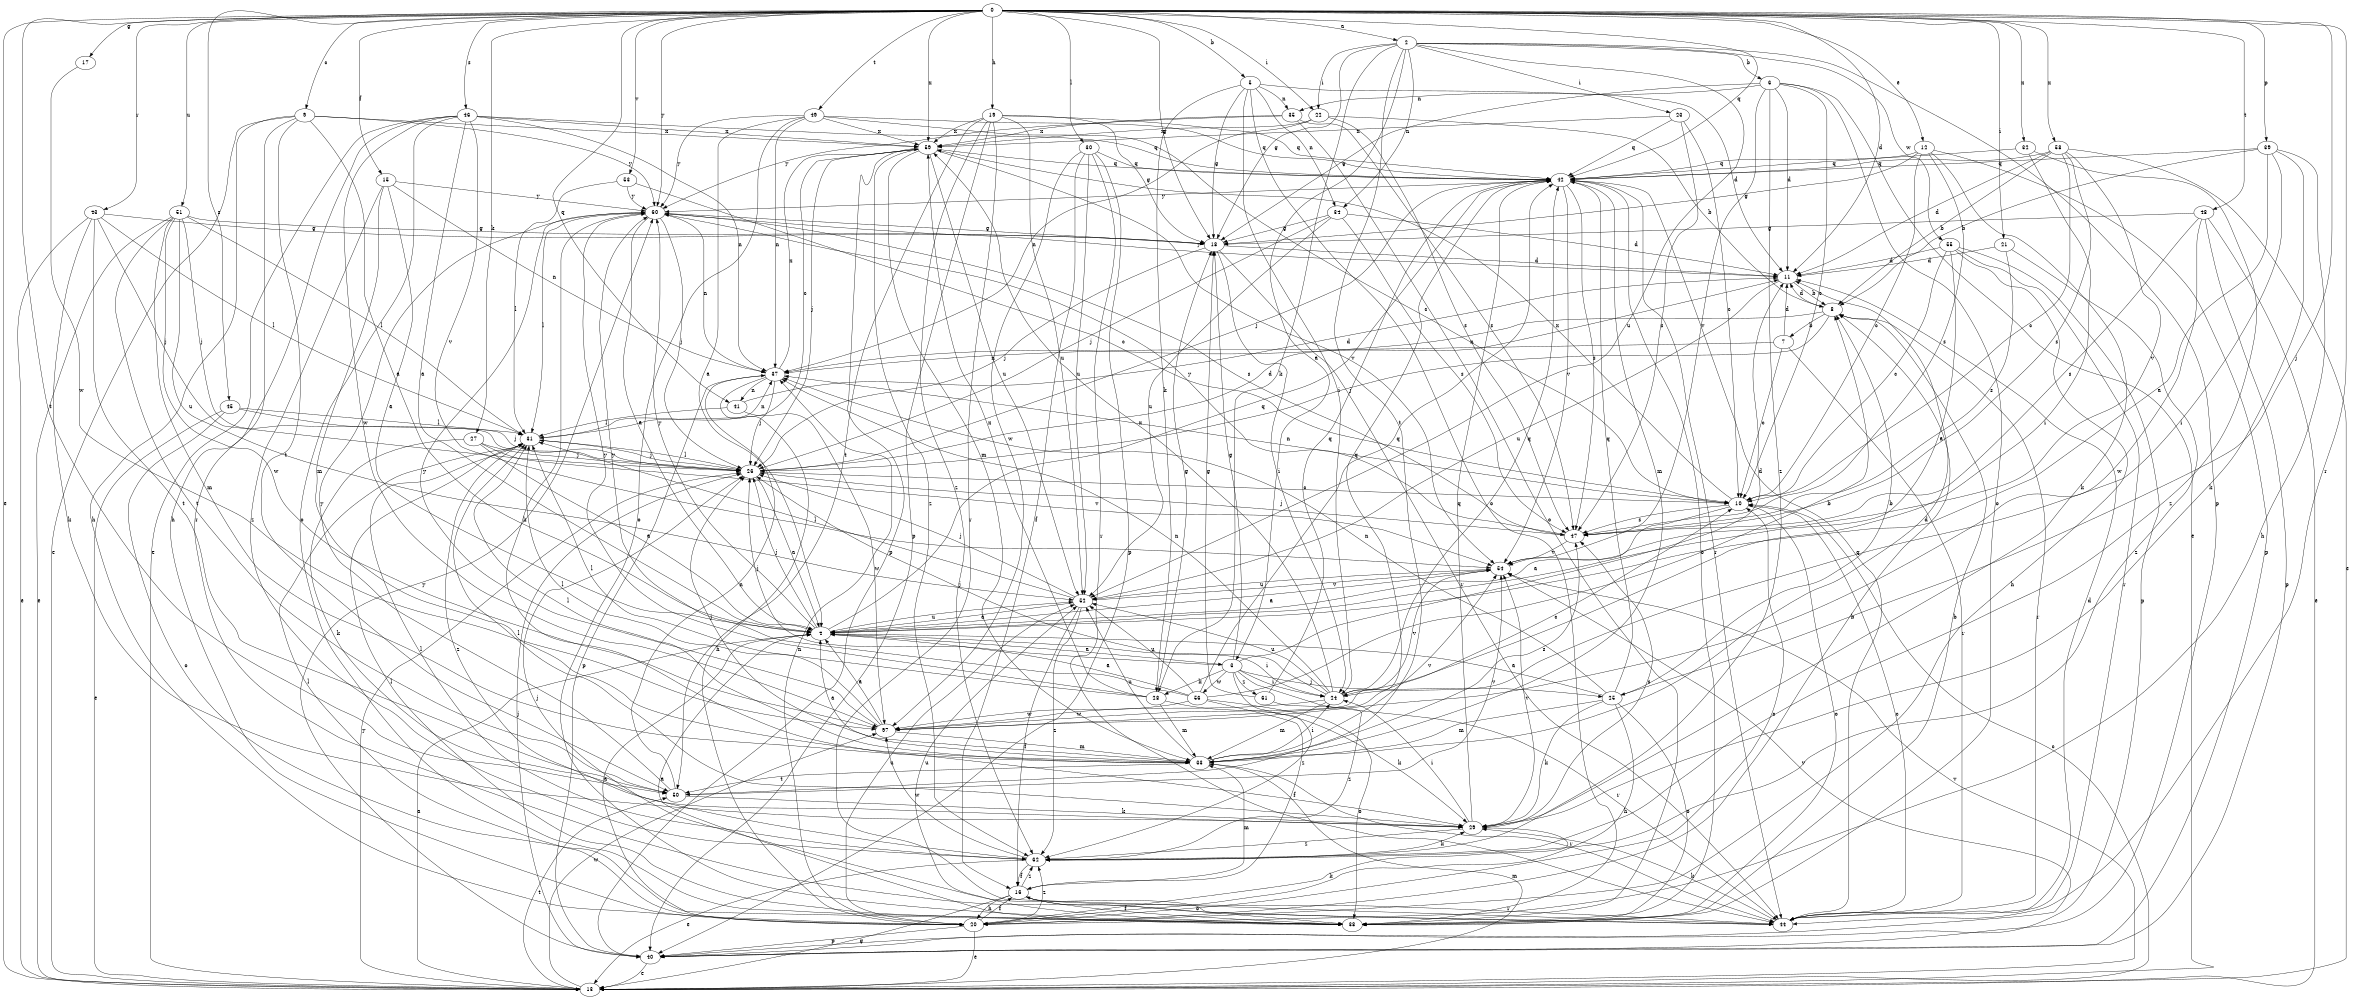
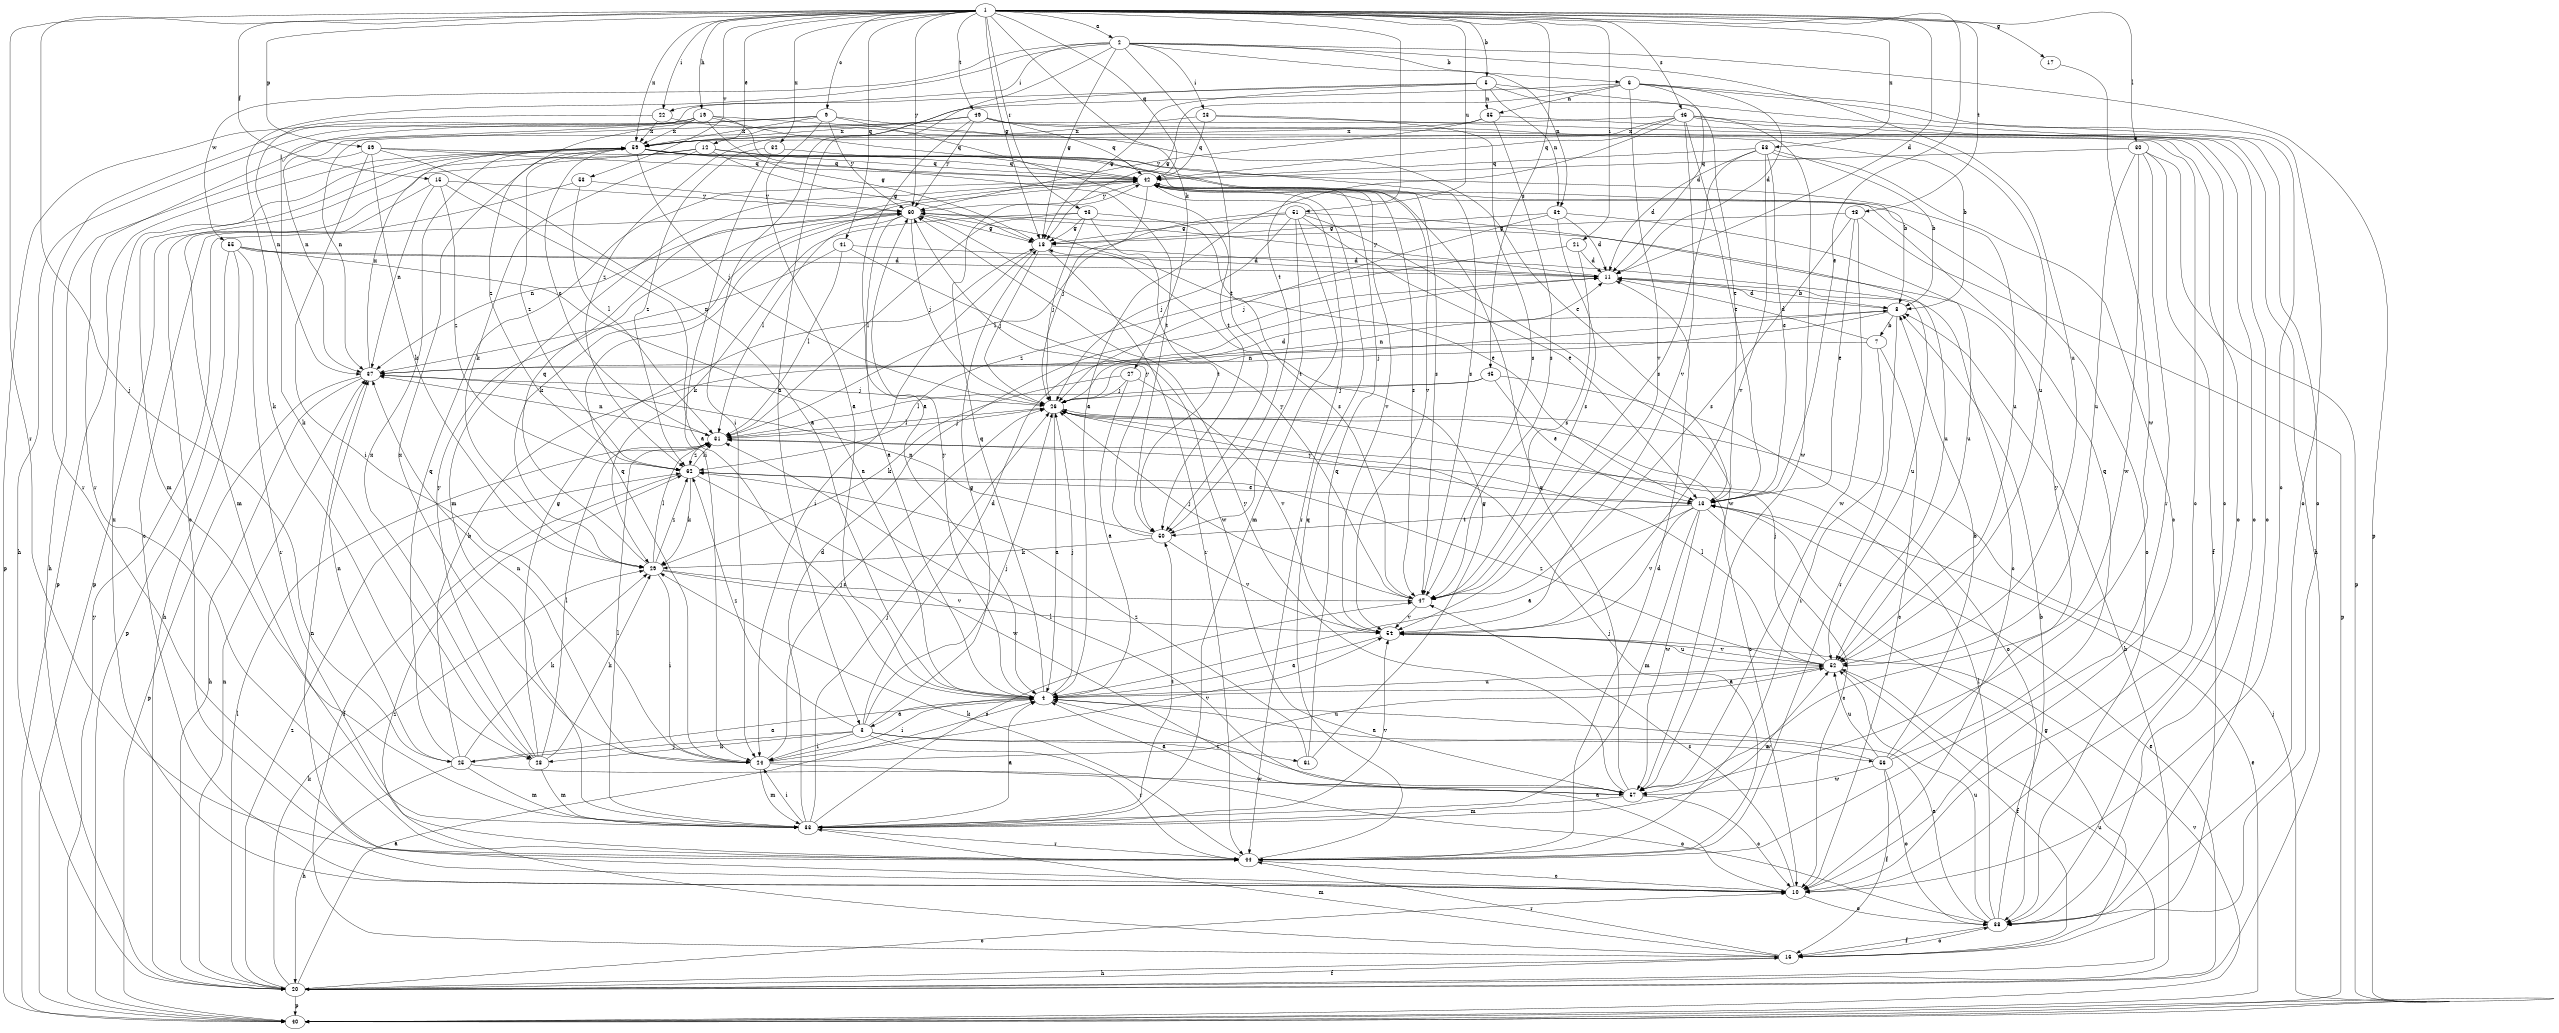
node "0": label "0" -> "1"
edge "22" -> "47": now "59" -> "47"
edge "37" -> "41": reversed
node "97": label "97" -> "57"
